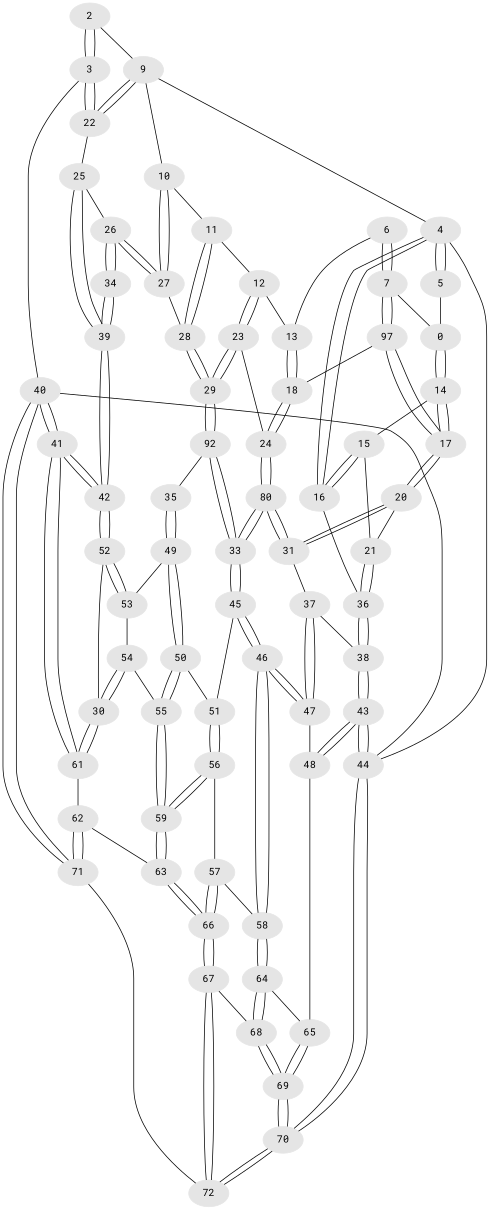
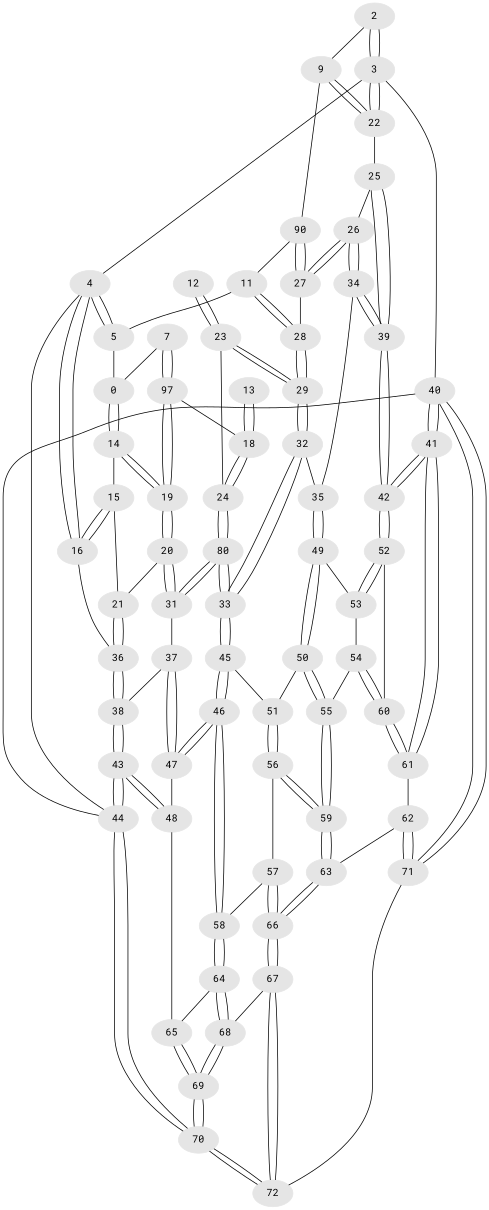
edge "9" -- "4": now "3" -- "4"
node "10": label "10" -> "90"
node "6": removed
edge "11" -- "12": now "11" -- "5"
edge "12" -- "13": removed
edge "34" -- "35": added
node "92": label "92" -> "32"
node "17": label "17" -> "19"
node "30": label "30" -> "60"
